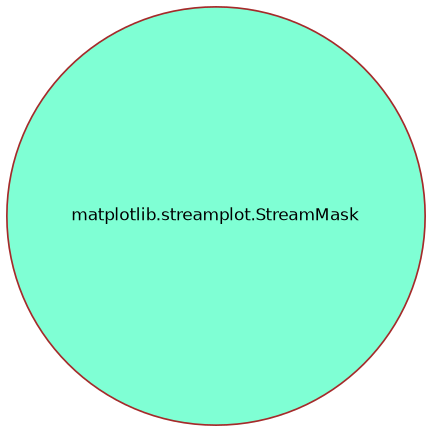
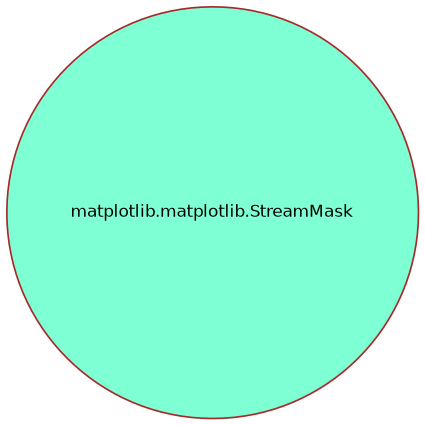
node "matplotlib.streamplot.StreamMask": label "matplotlib.streamplot.StreamMask" -> "matplotlib.matplotlib.StreamMask"
